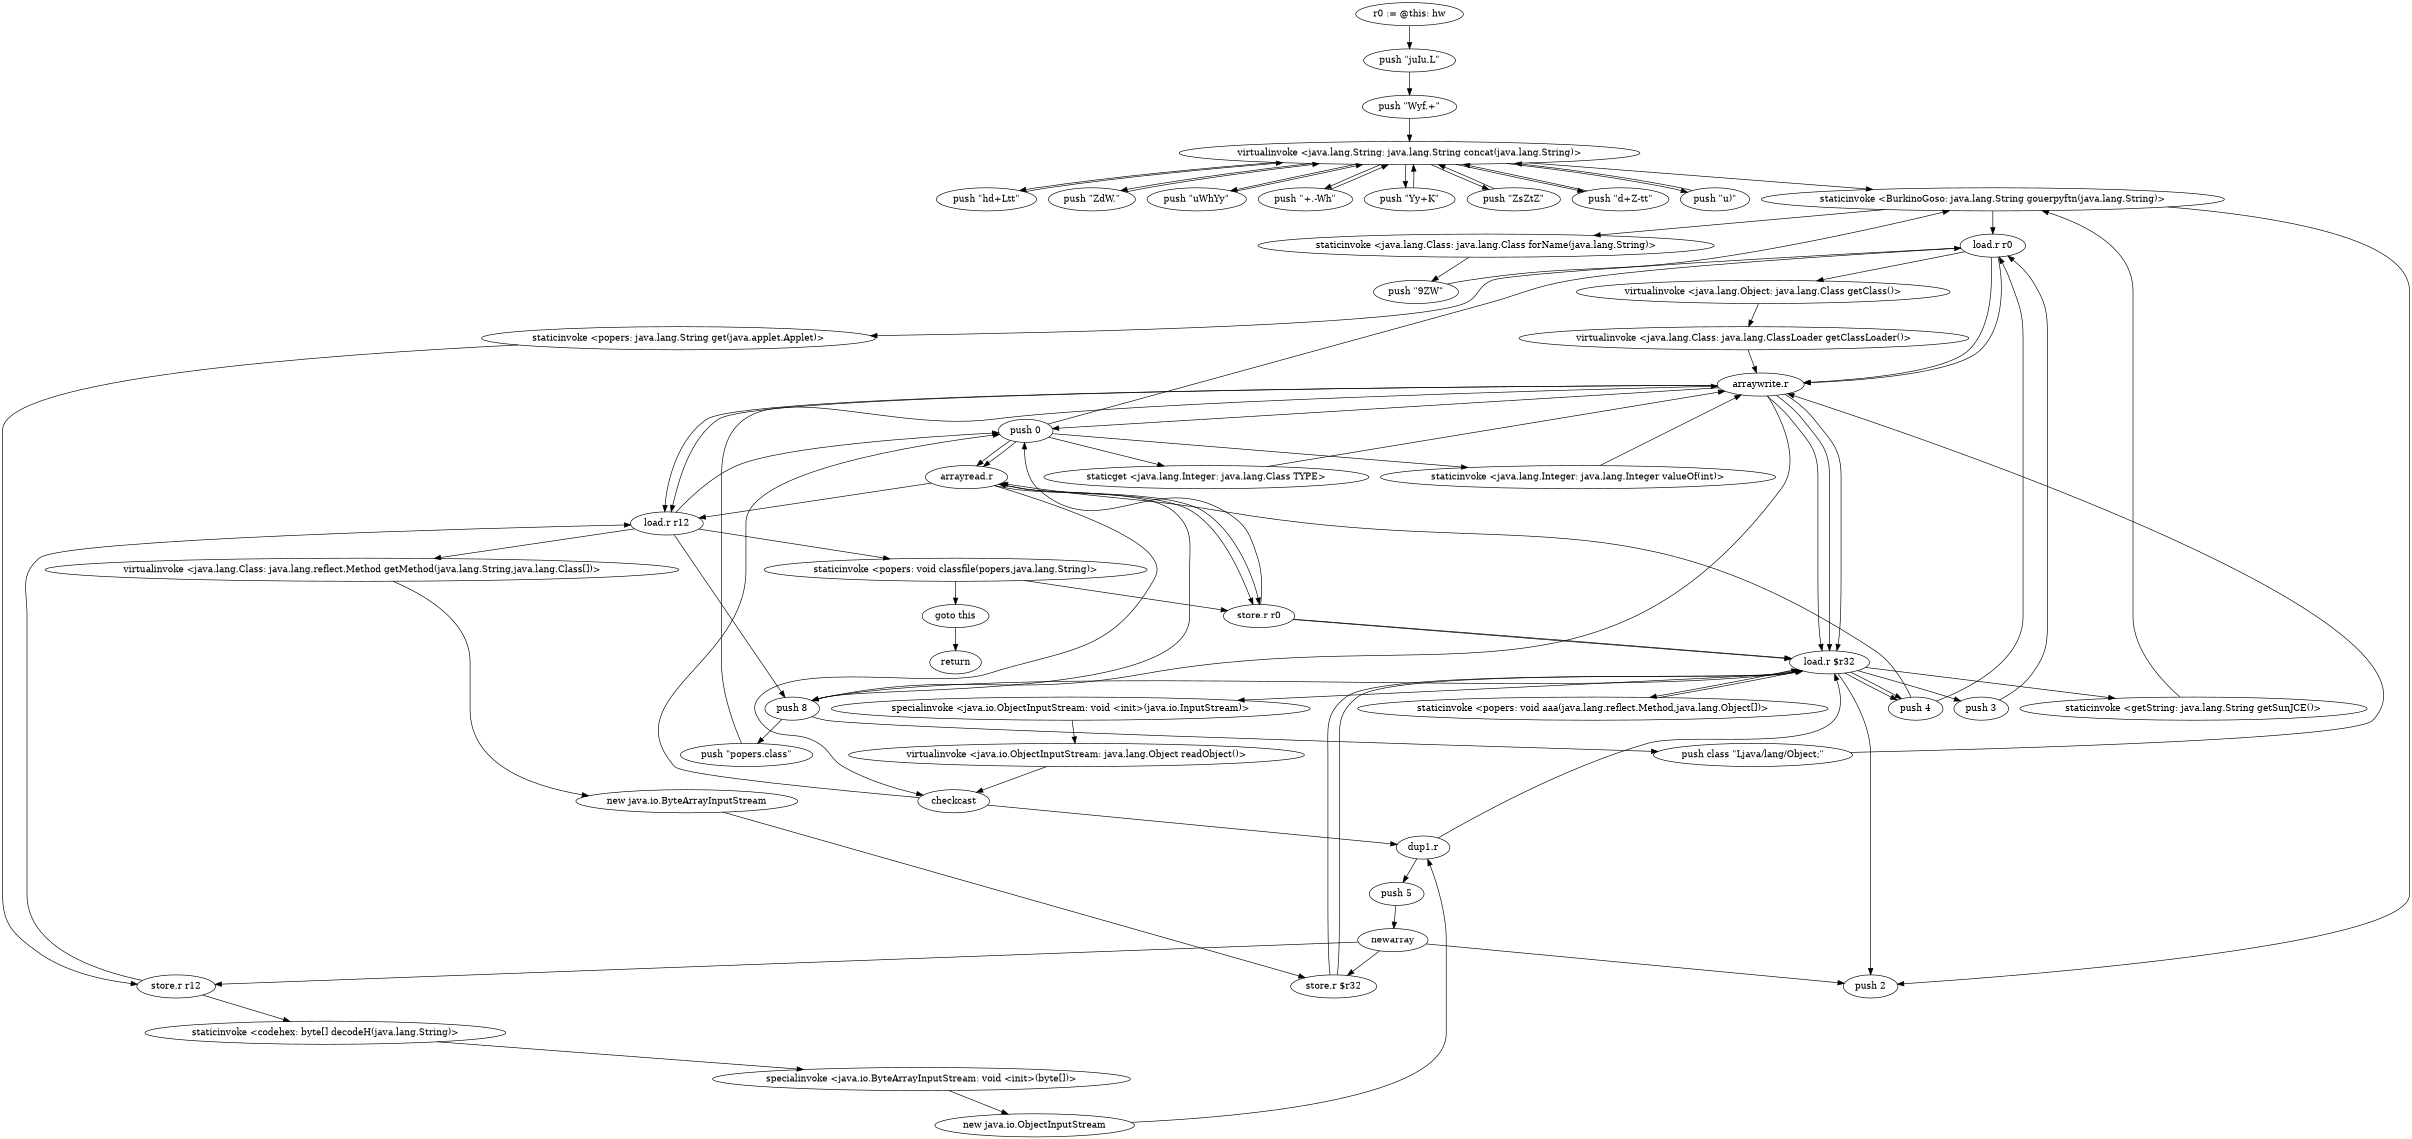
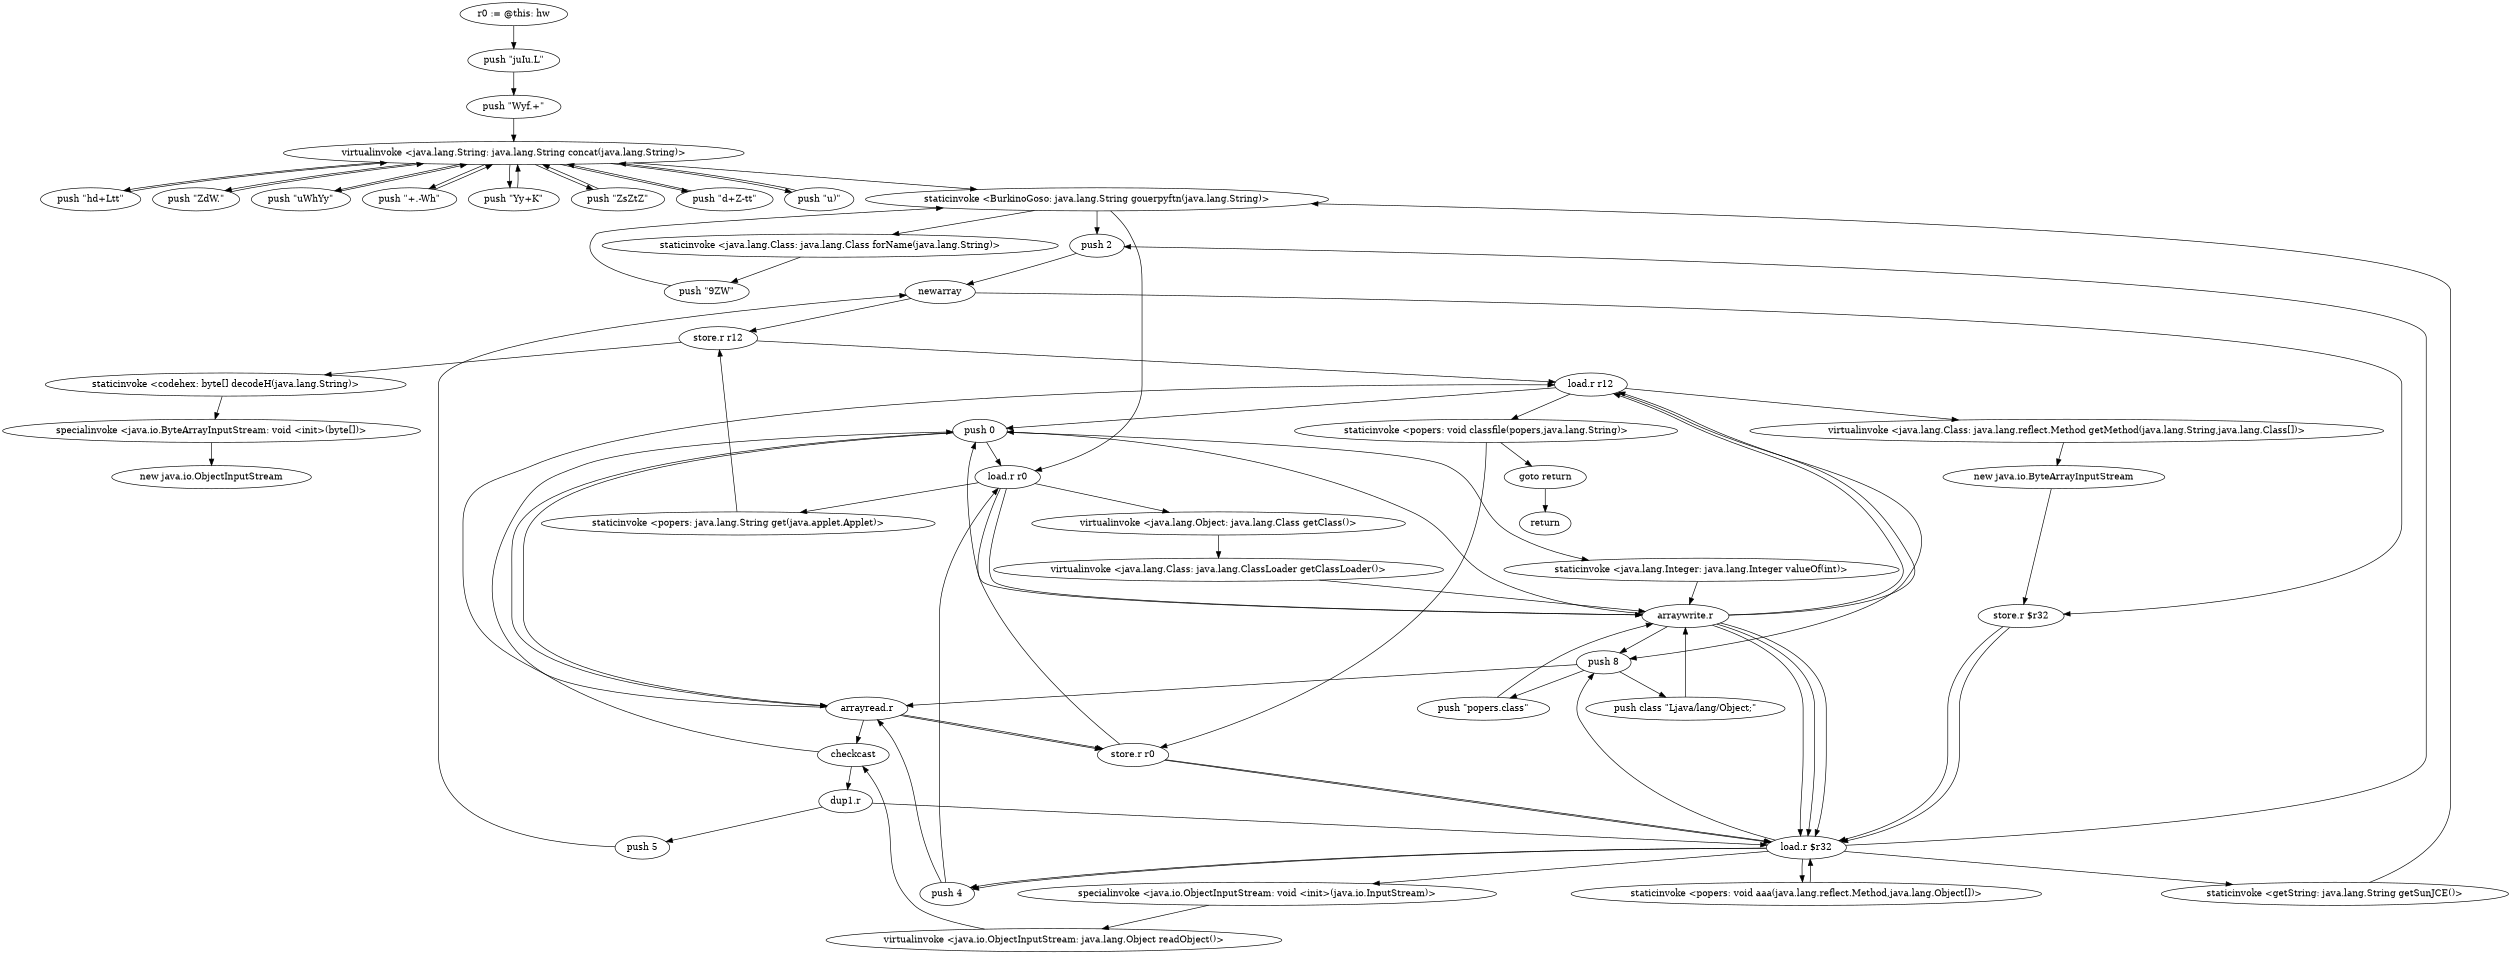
node "staticget <java.lang.Integer: java.lang.Class TYPE>": removed
node "goto this": label "goto this" -> "goto return"
node "push 3": removed
edge "newarray" -> "push 2": reversed
edge "new java.io.ObjectInputStream" -> "dup1.r": removed
